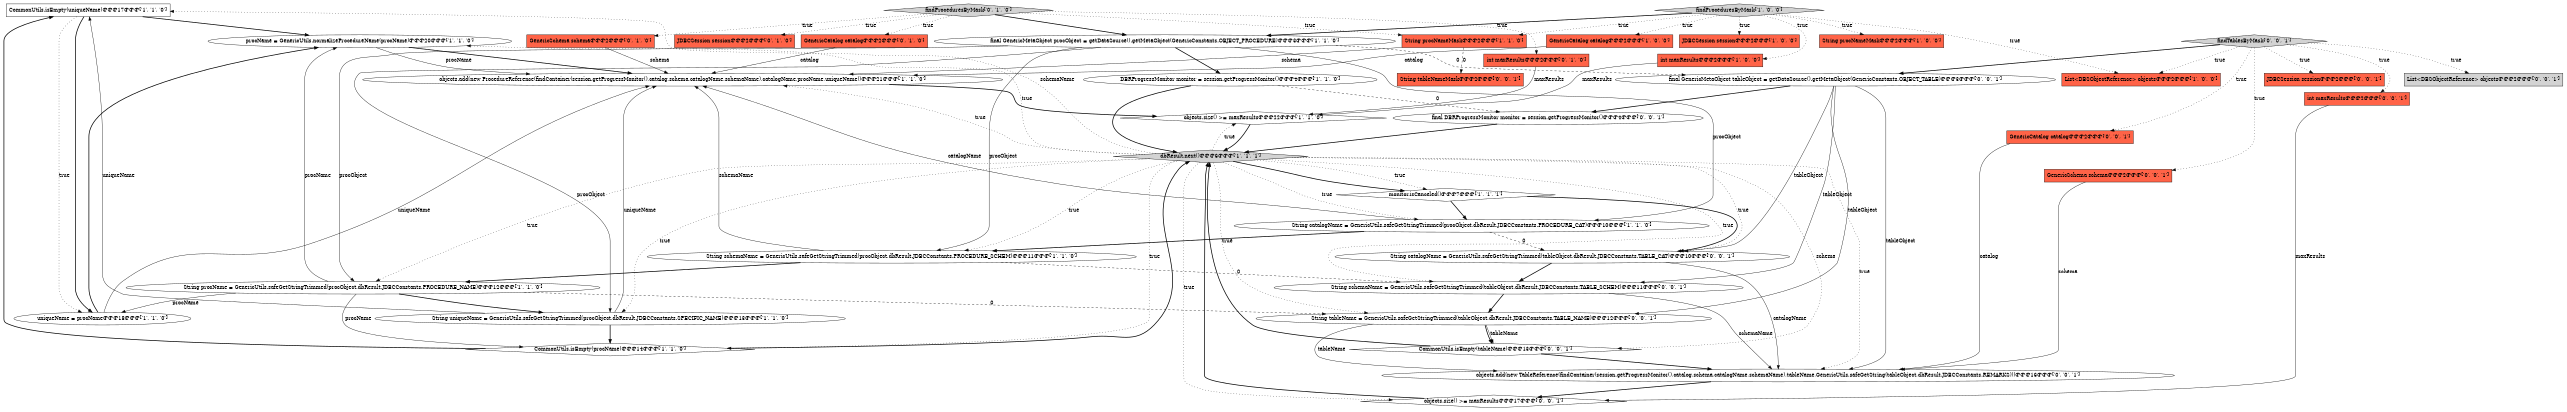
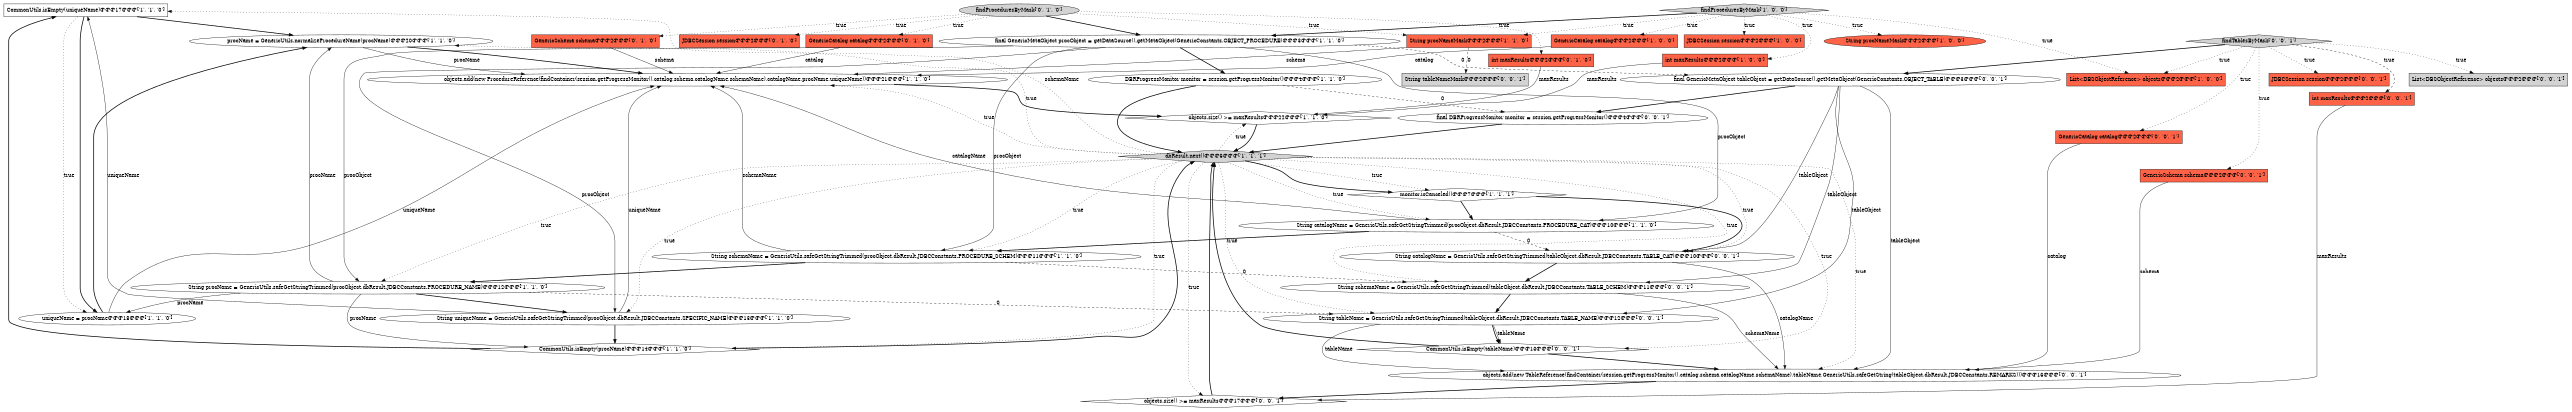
node "findProceduresByMask['0', '1', '0']": shape diamond -> ellipse
node "String procNameMask@@@2@@@['1', '0', '0']": shape box -> ellipse
edge "findTablesByMask['0', '0', '1']" -> "int maxResults@@@2@@@['0', '0', '1']": style dotted -> dashed
node "String tableNameMask@@@2@@@['0', '0', '1']": fillcolor tomato -> lightgray
edge "dbResult.next()@@@6@@@['1', '1', '1']" -> "CommonUtils.isEmpty(tableName)@@@13@@@['0', '0', '1']": label "schema" -> "true"
